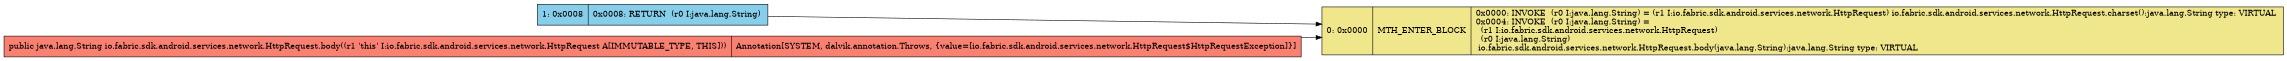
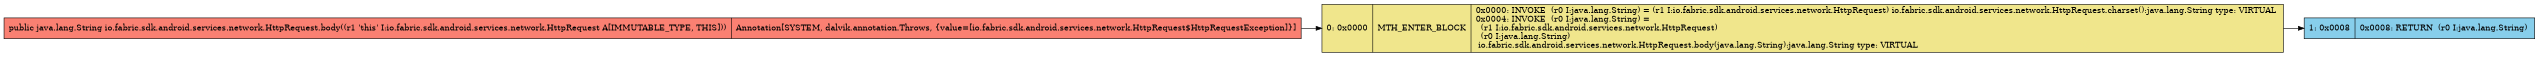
edge "1: 0x0008" -> "0: 0x0000": reversed
